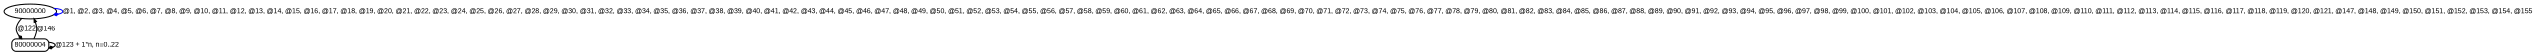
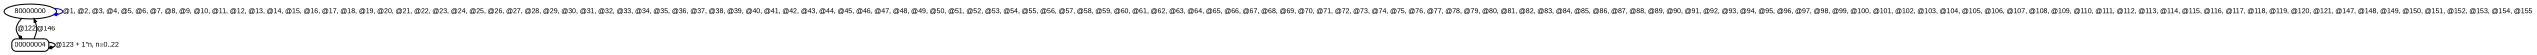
node "90000000": label "90000000" -> "80000000"
node "80000004": label "80000004" -> "00000004"
